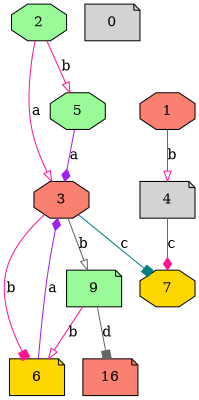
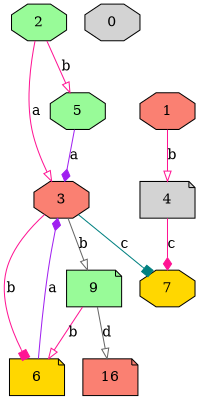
node "0": shape note -> octagon
edge "9" -> "16": arrowhead box -> onormal
